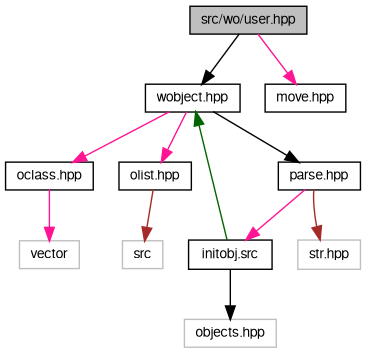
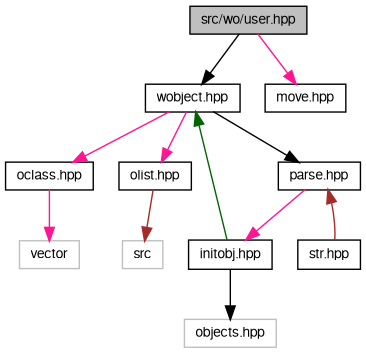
edge "parse.hpp" -> "str.hpp": reversed
node "initobj.src": label "initobj.src" -> "initobj.hpp"
node "str.hpp": color grey75 -> black
